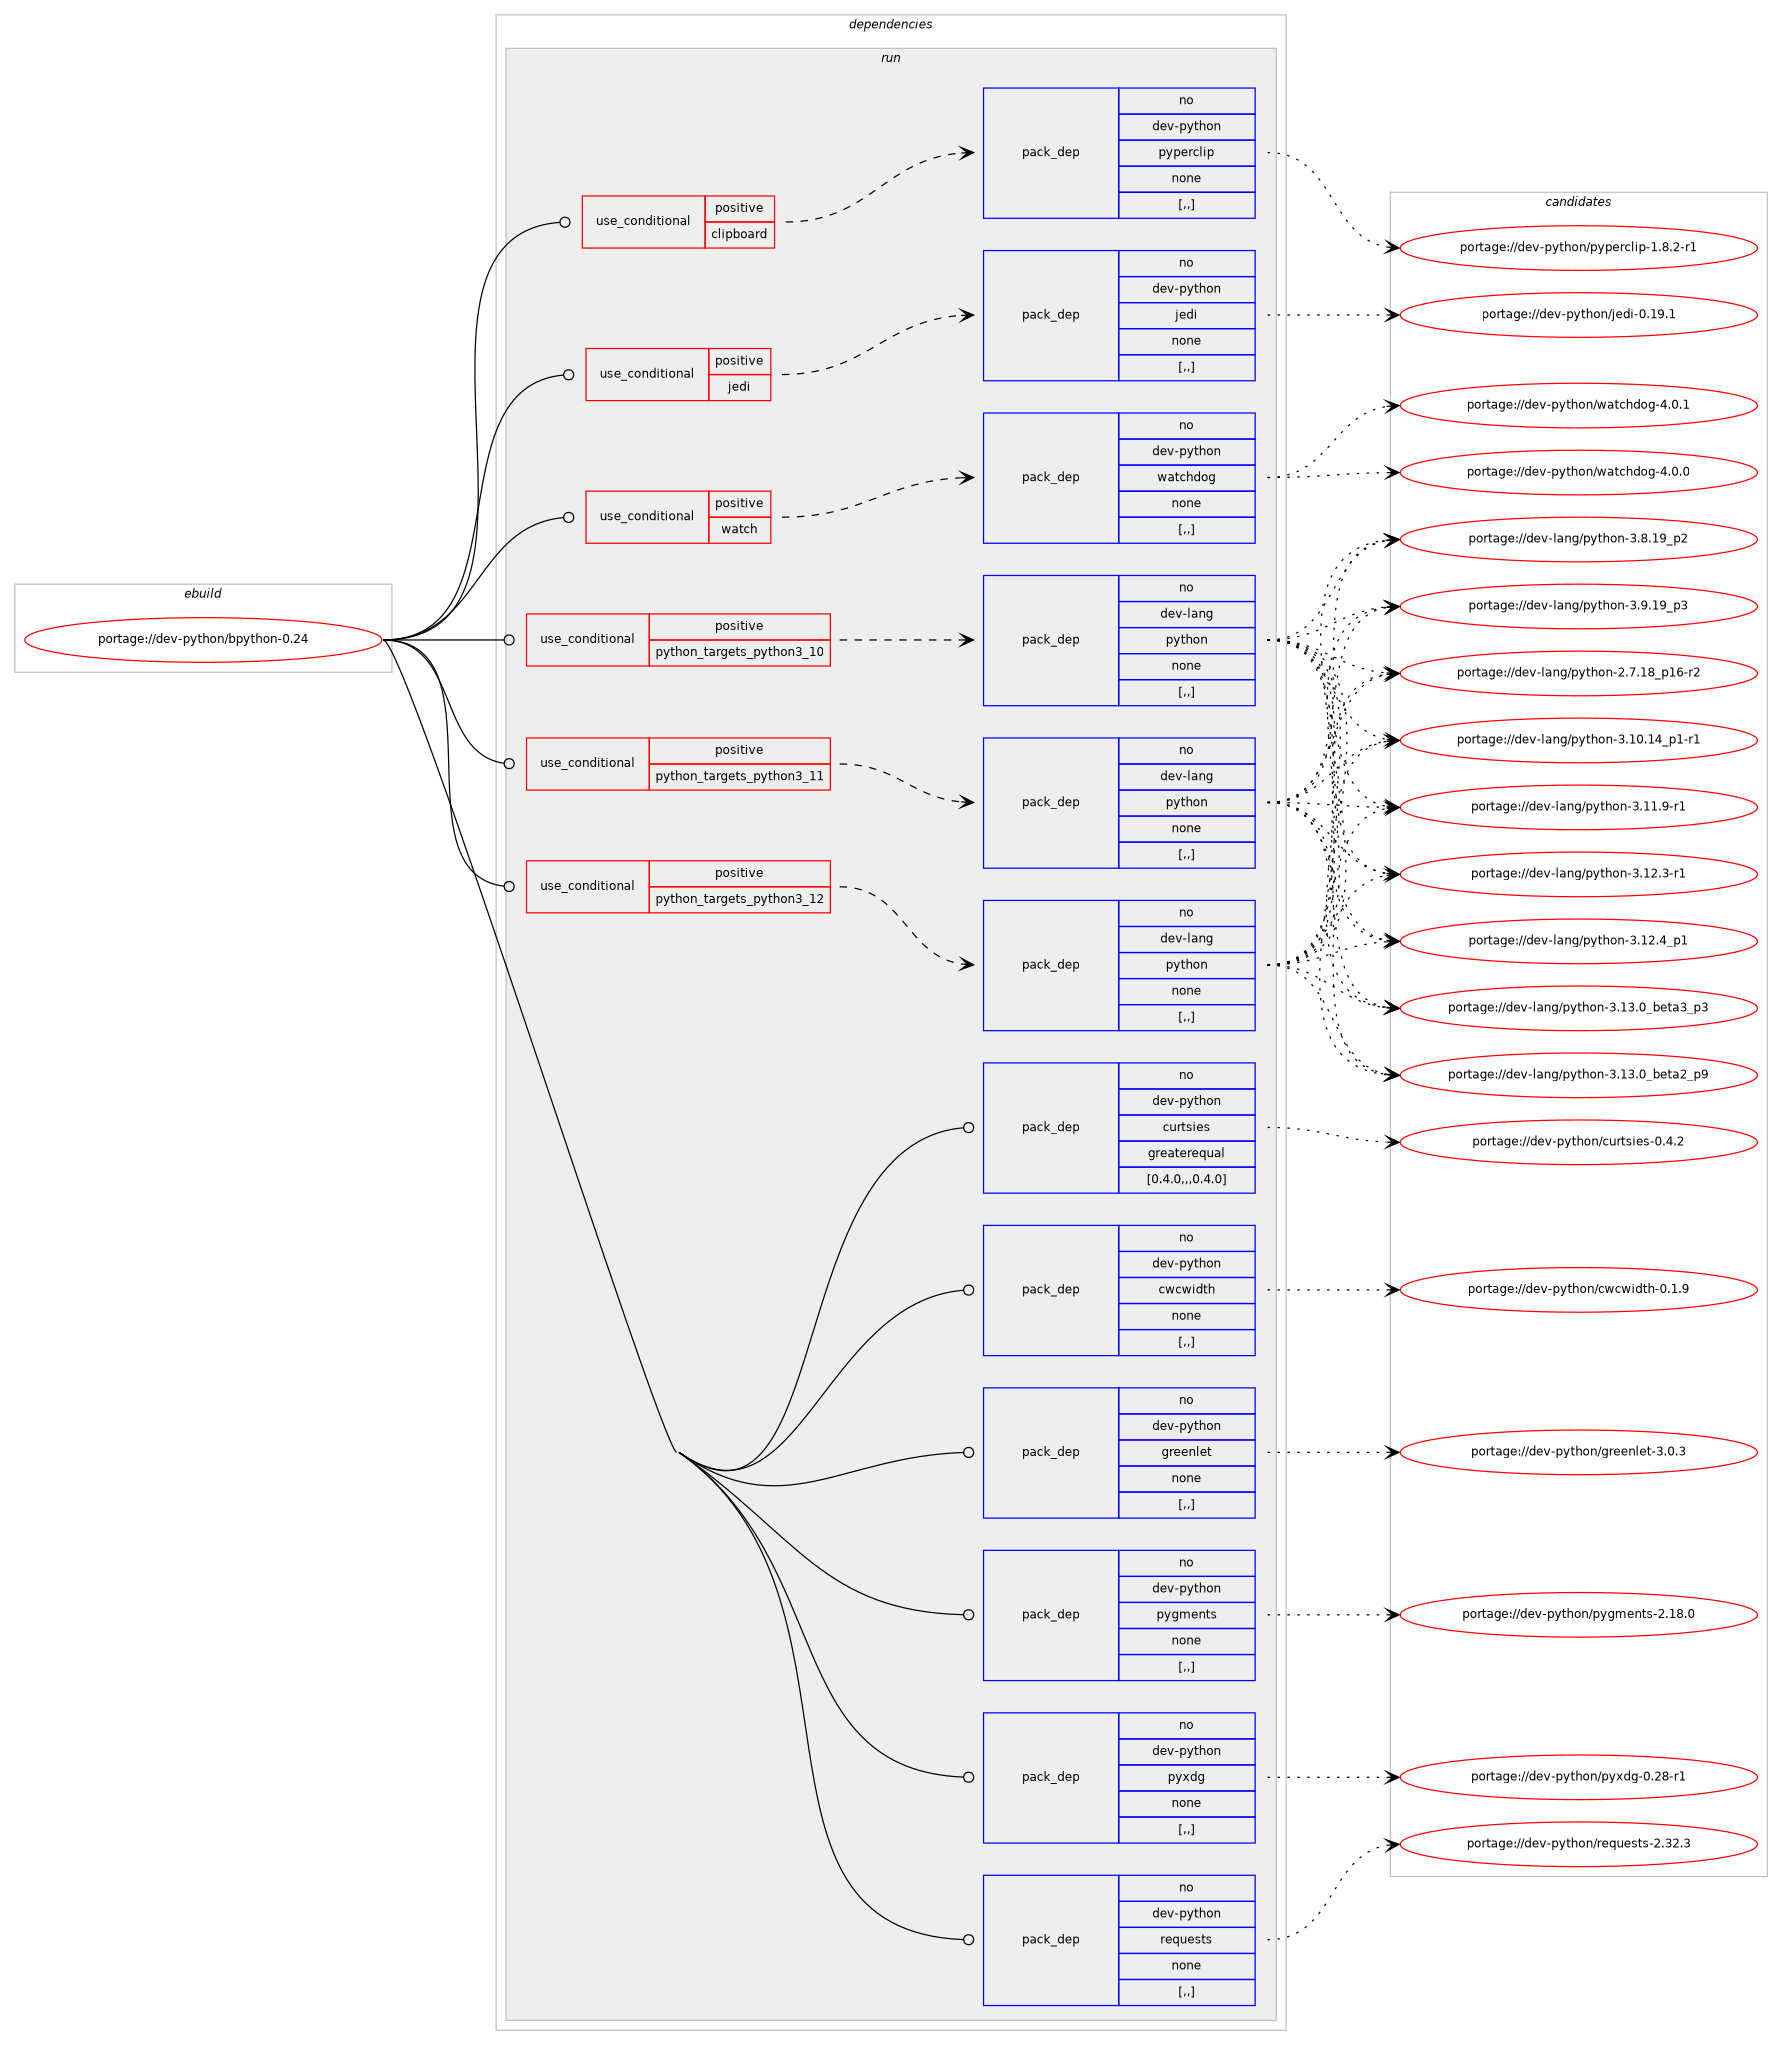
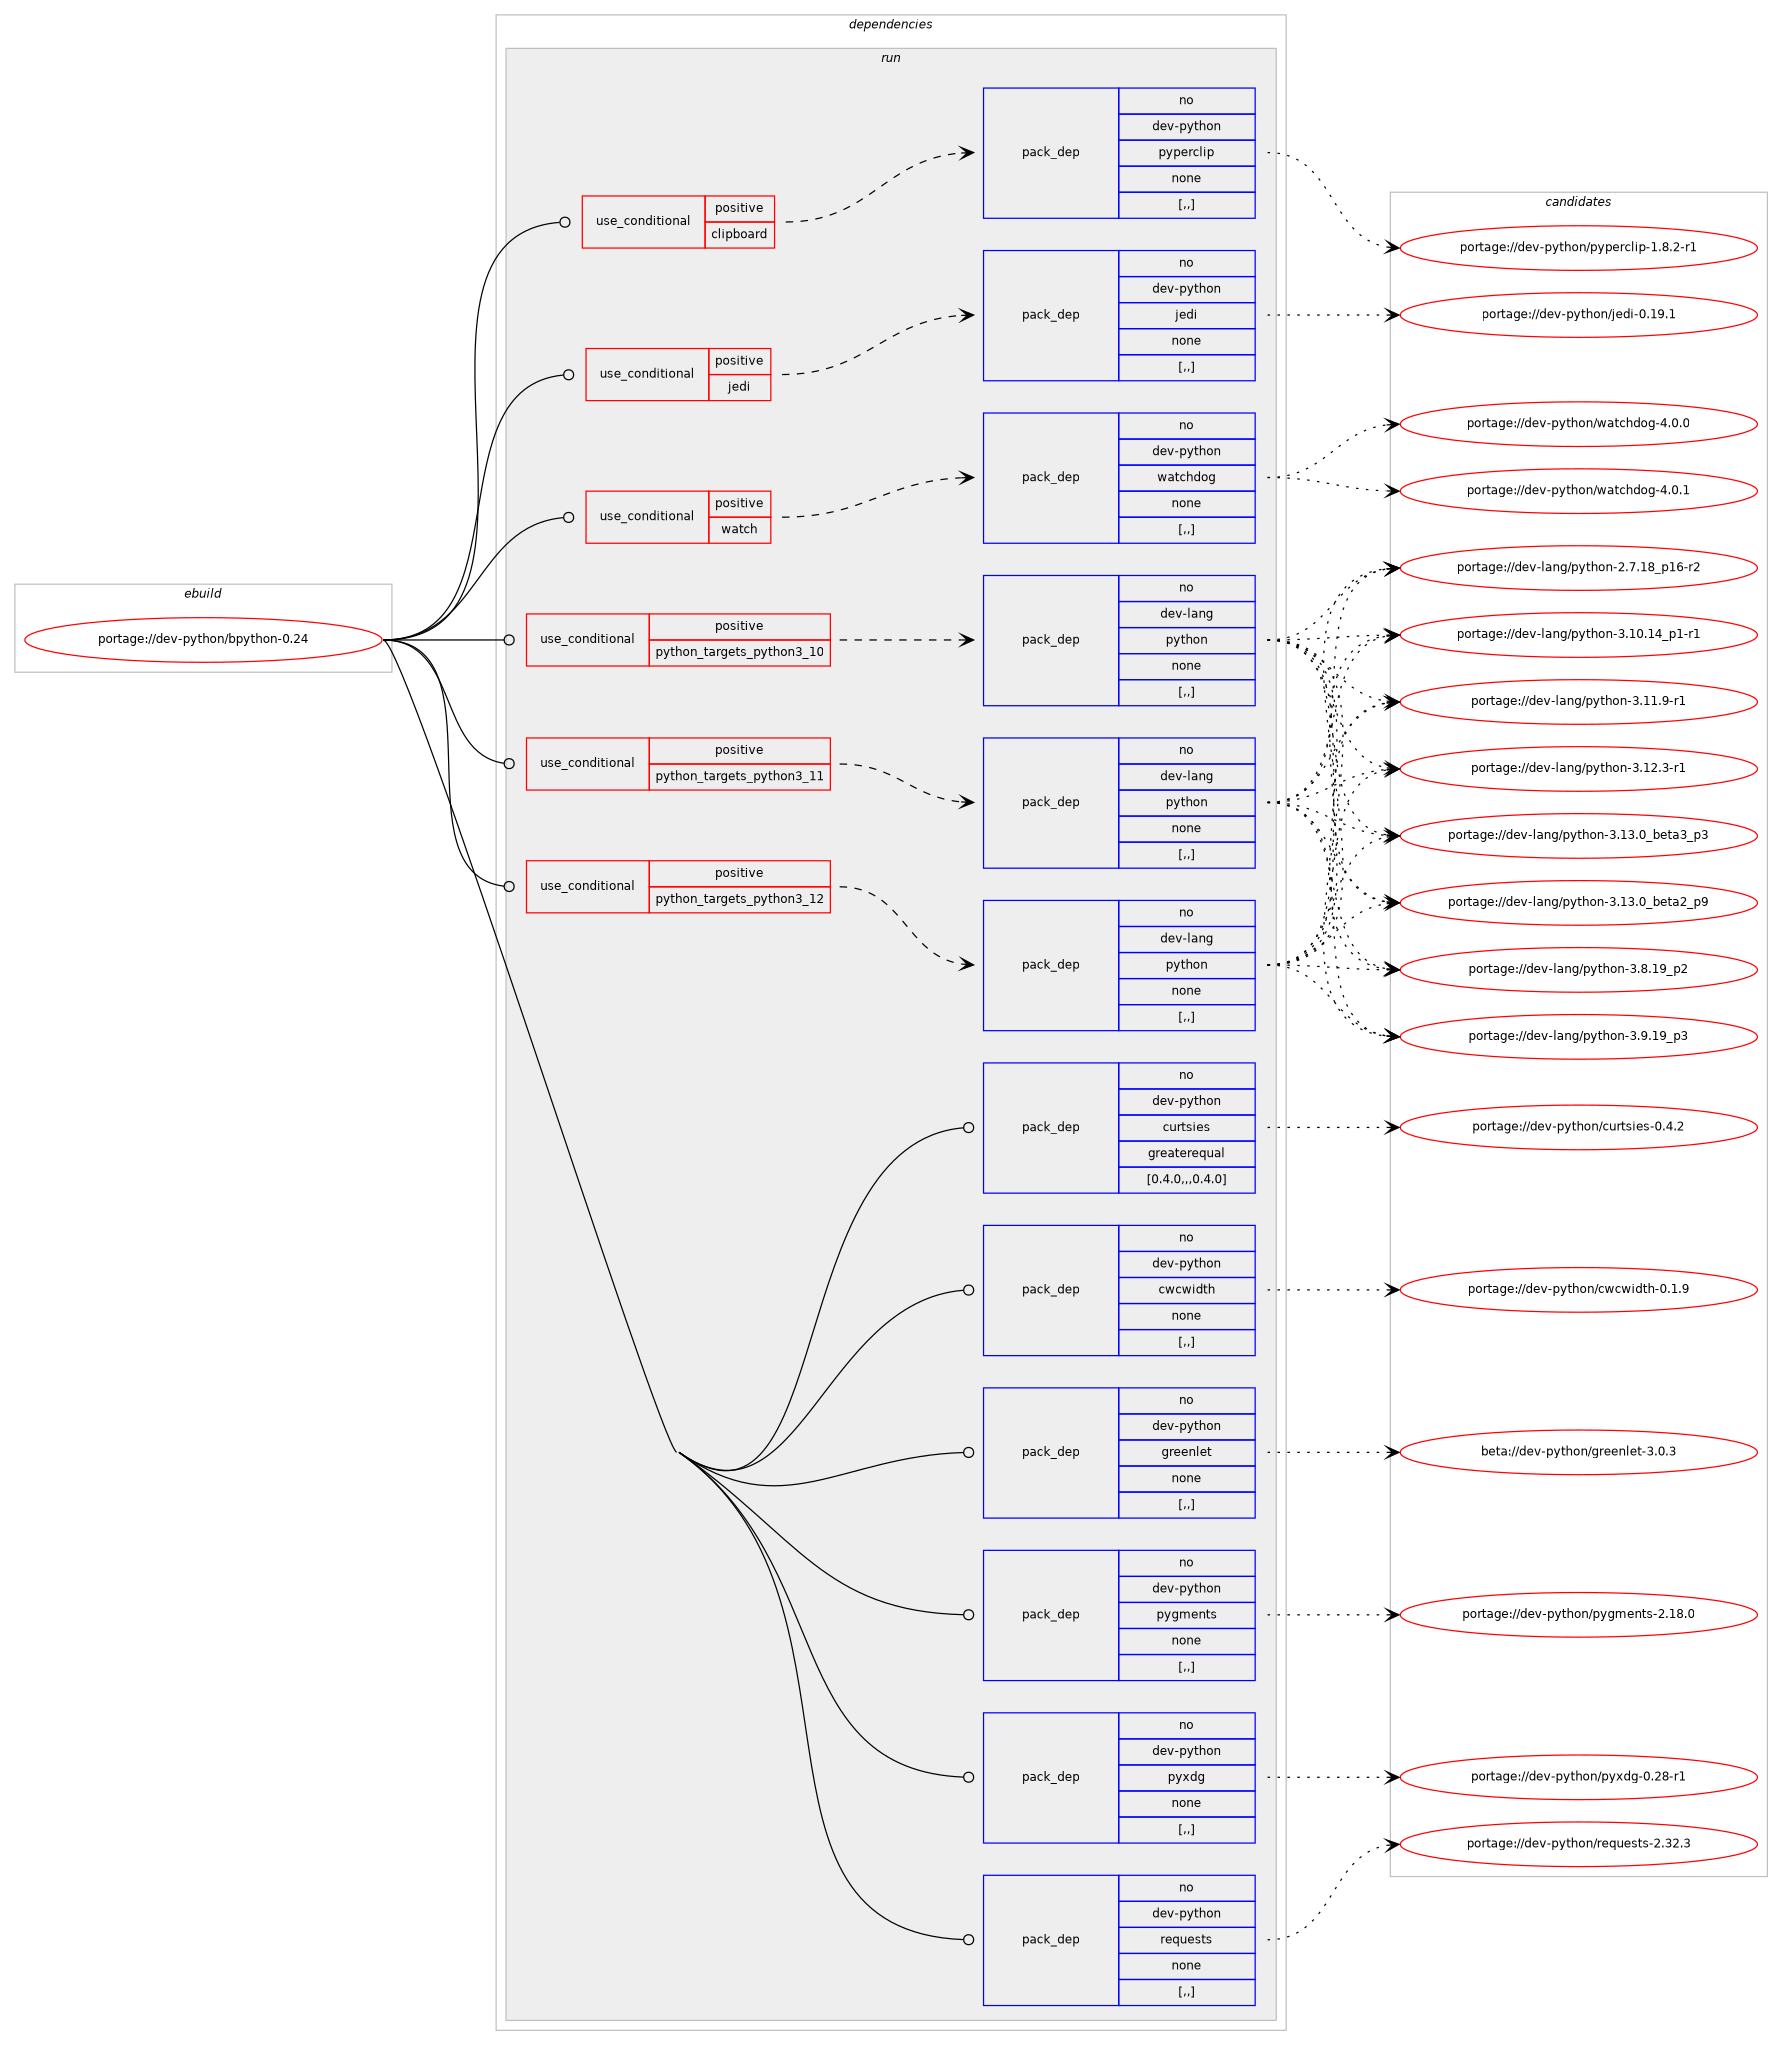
node "portage://dev-lang/python-3.12.4_p1": removed
node "portage://dev-python/greenlet-3.0.3": label "portage://dev-python/greenlet-3.0.3" -> "beta://dev-python/greenlet-3.0.3"
